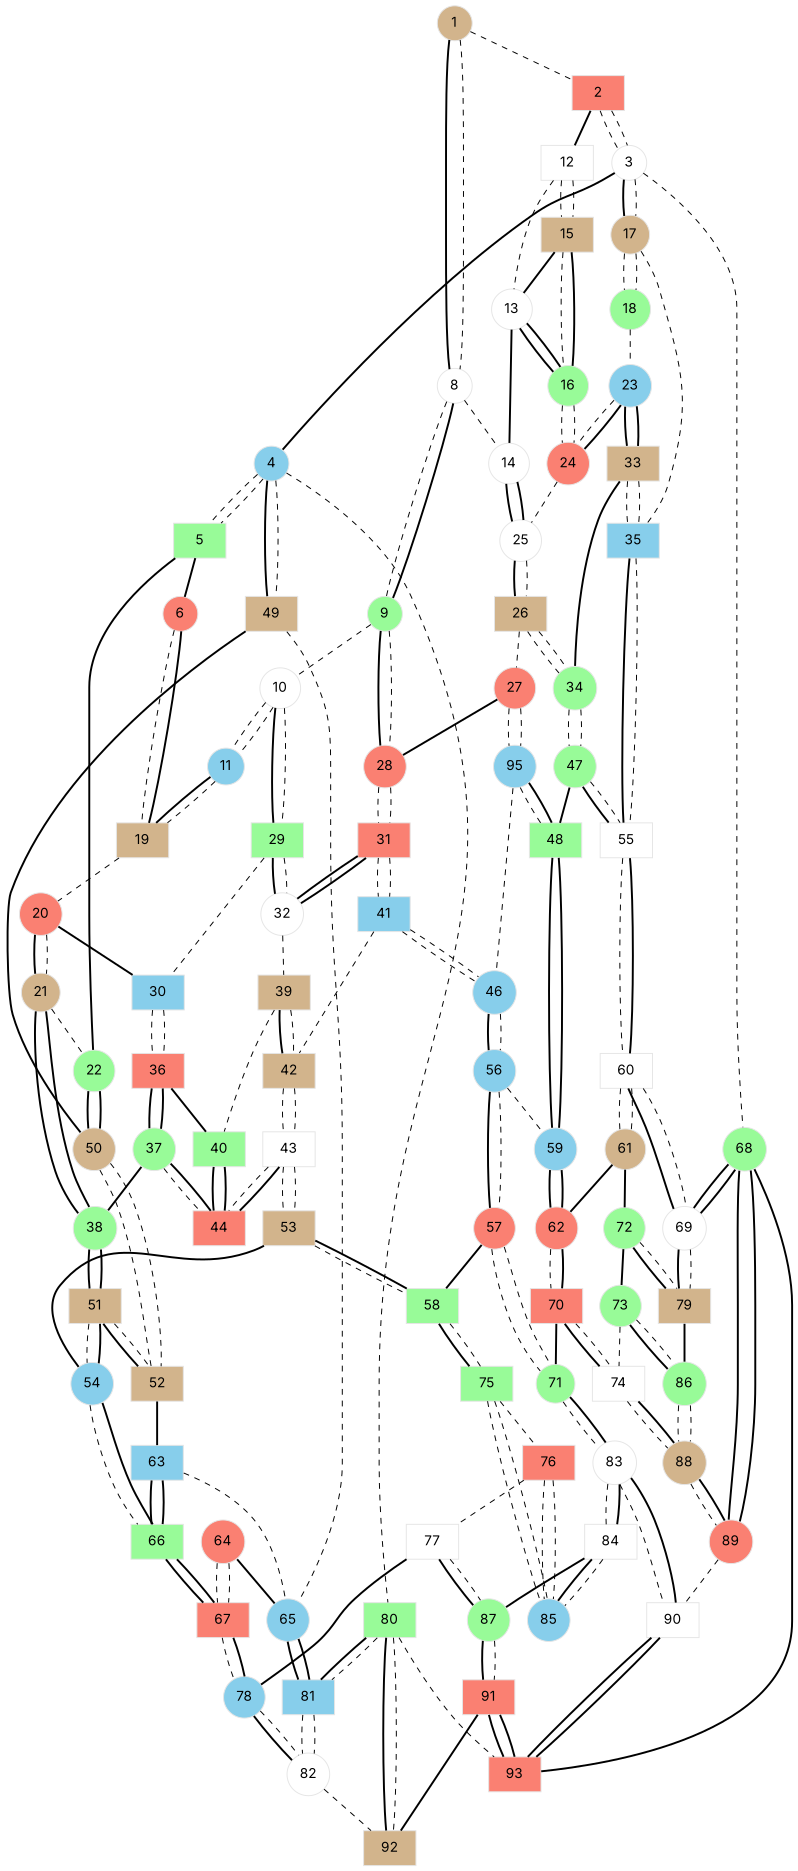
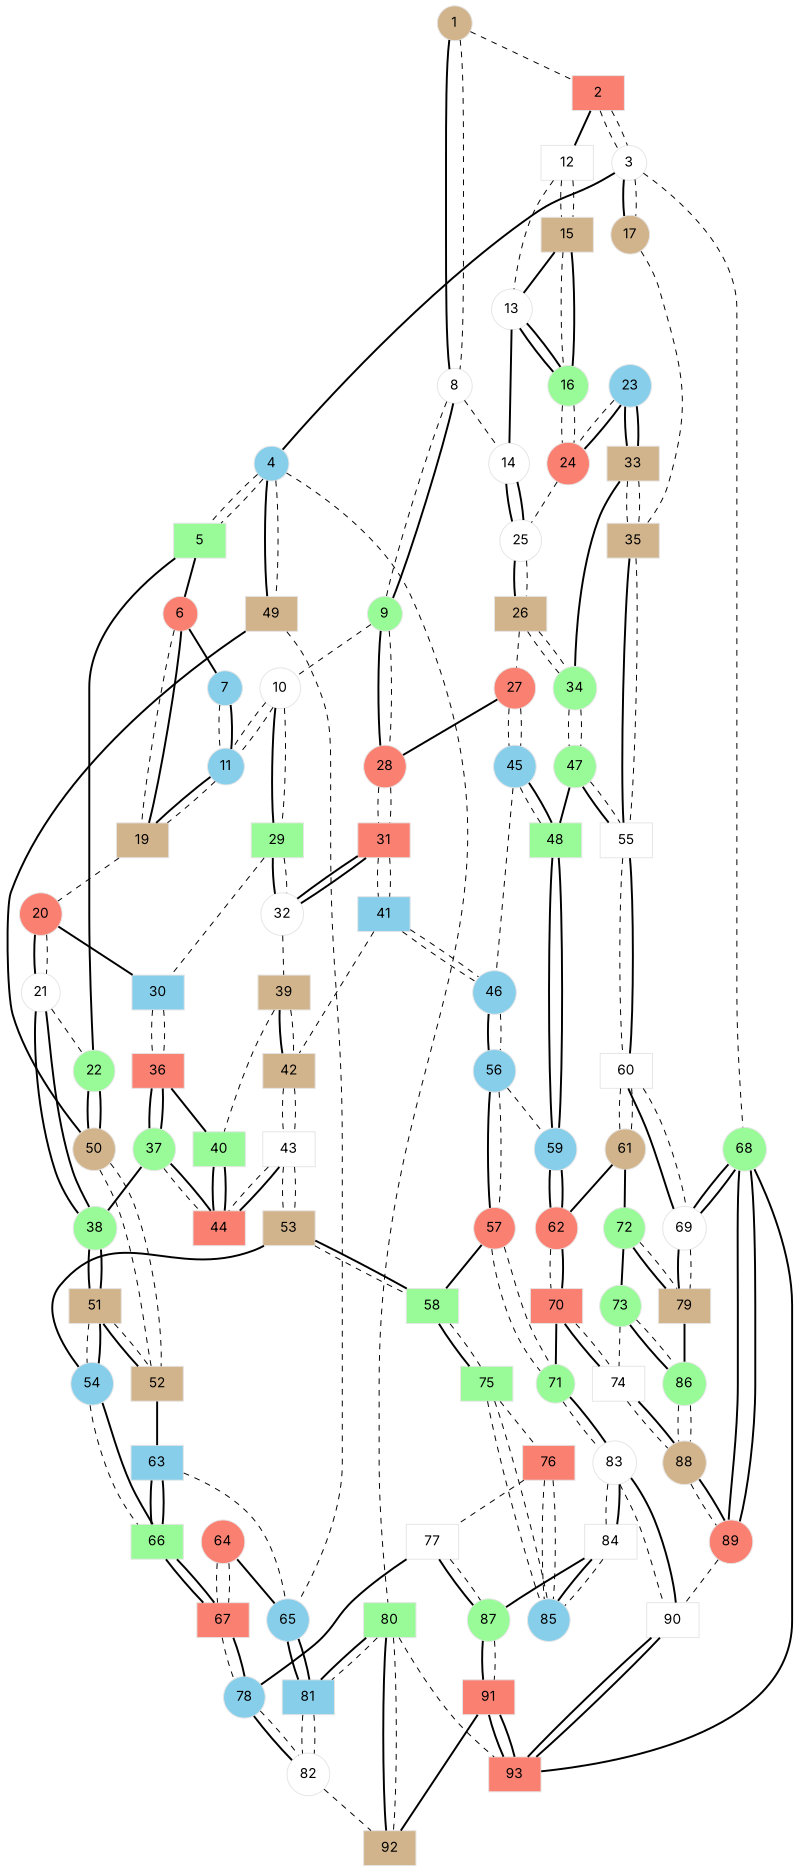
node "18": removed
node "35": fillcolor skyblue -> tan
node "7": added
node "95": label "95" -> "45"
node "21": fillcolor tan -> white
